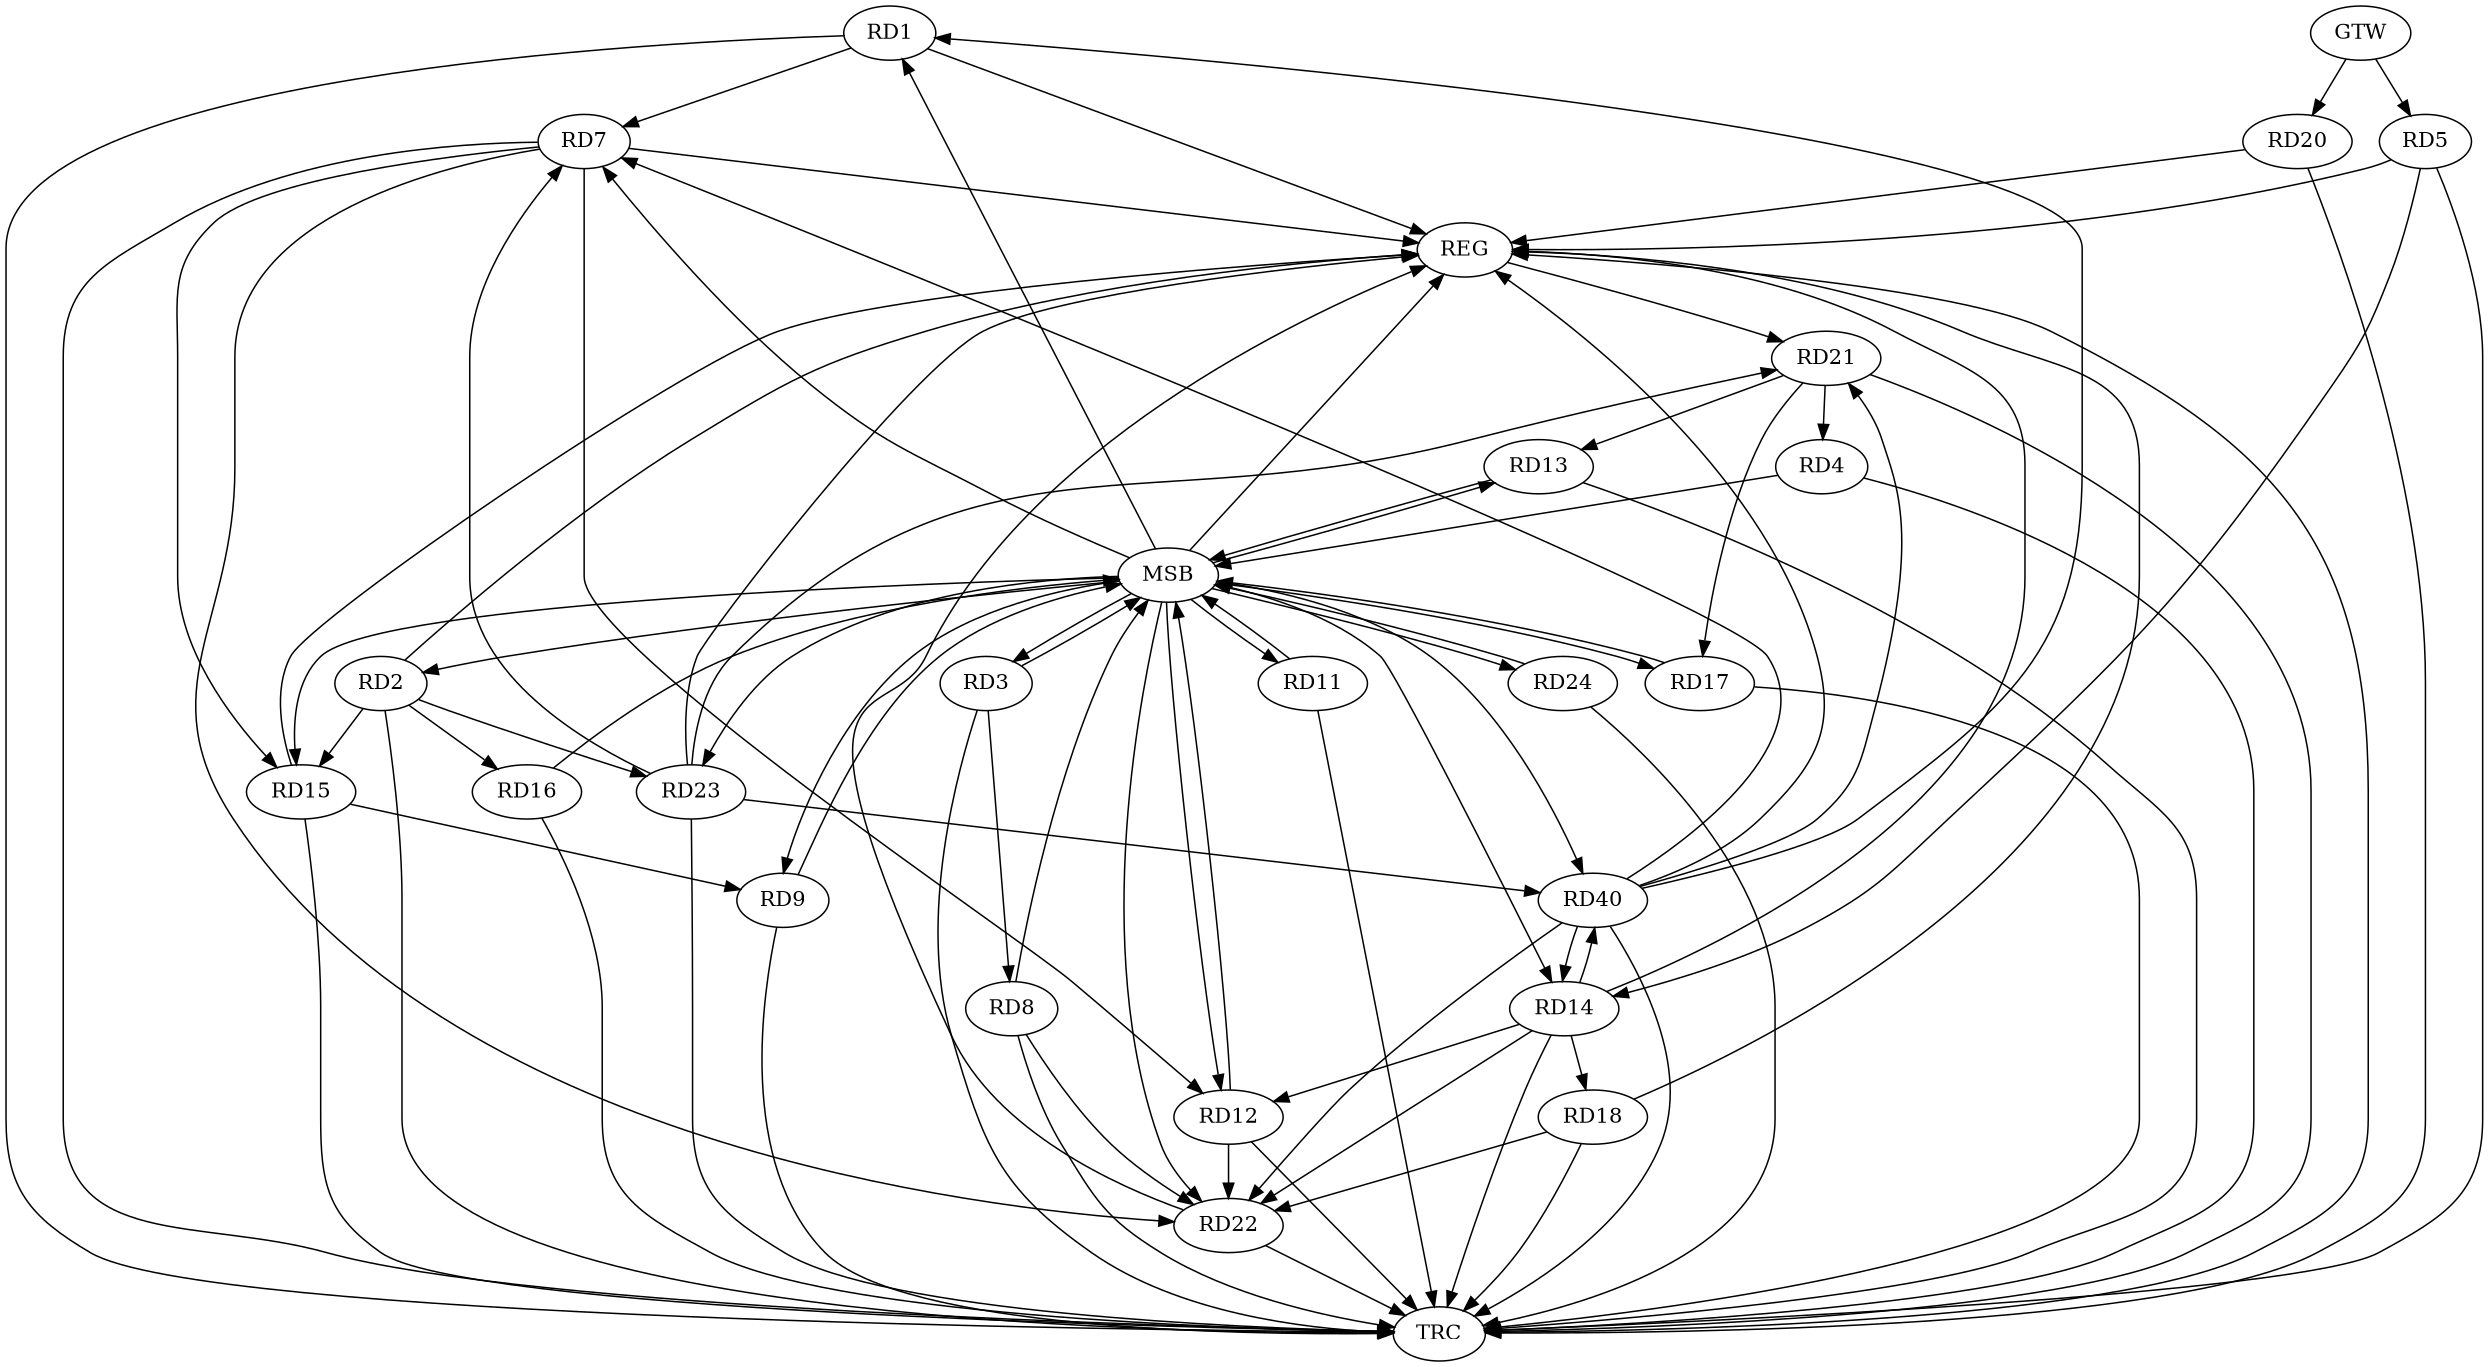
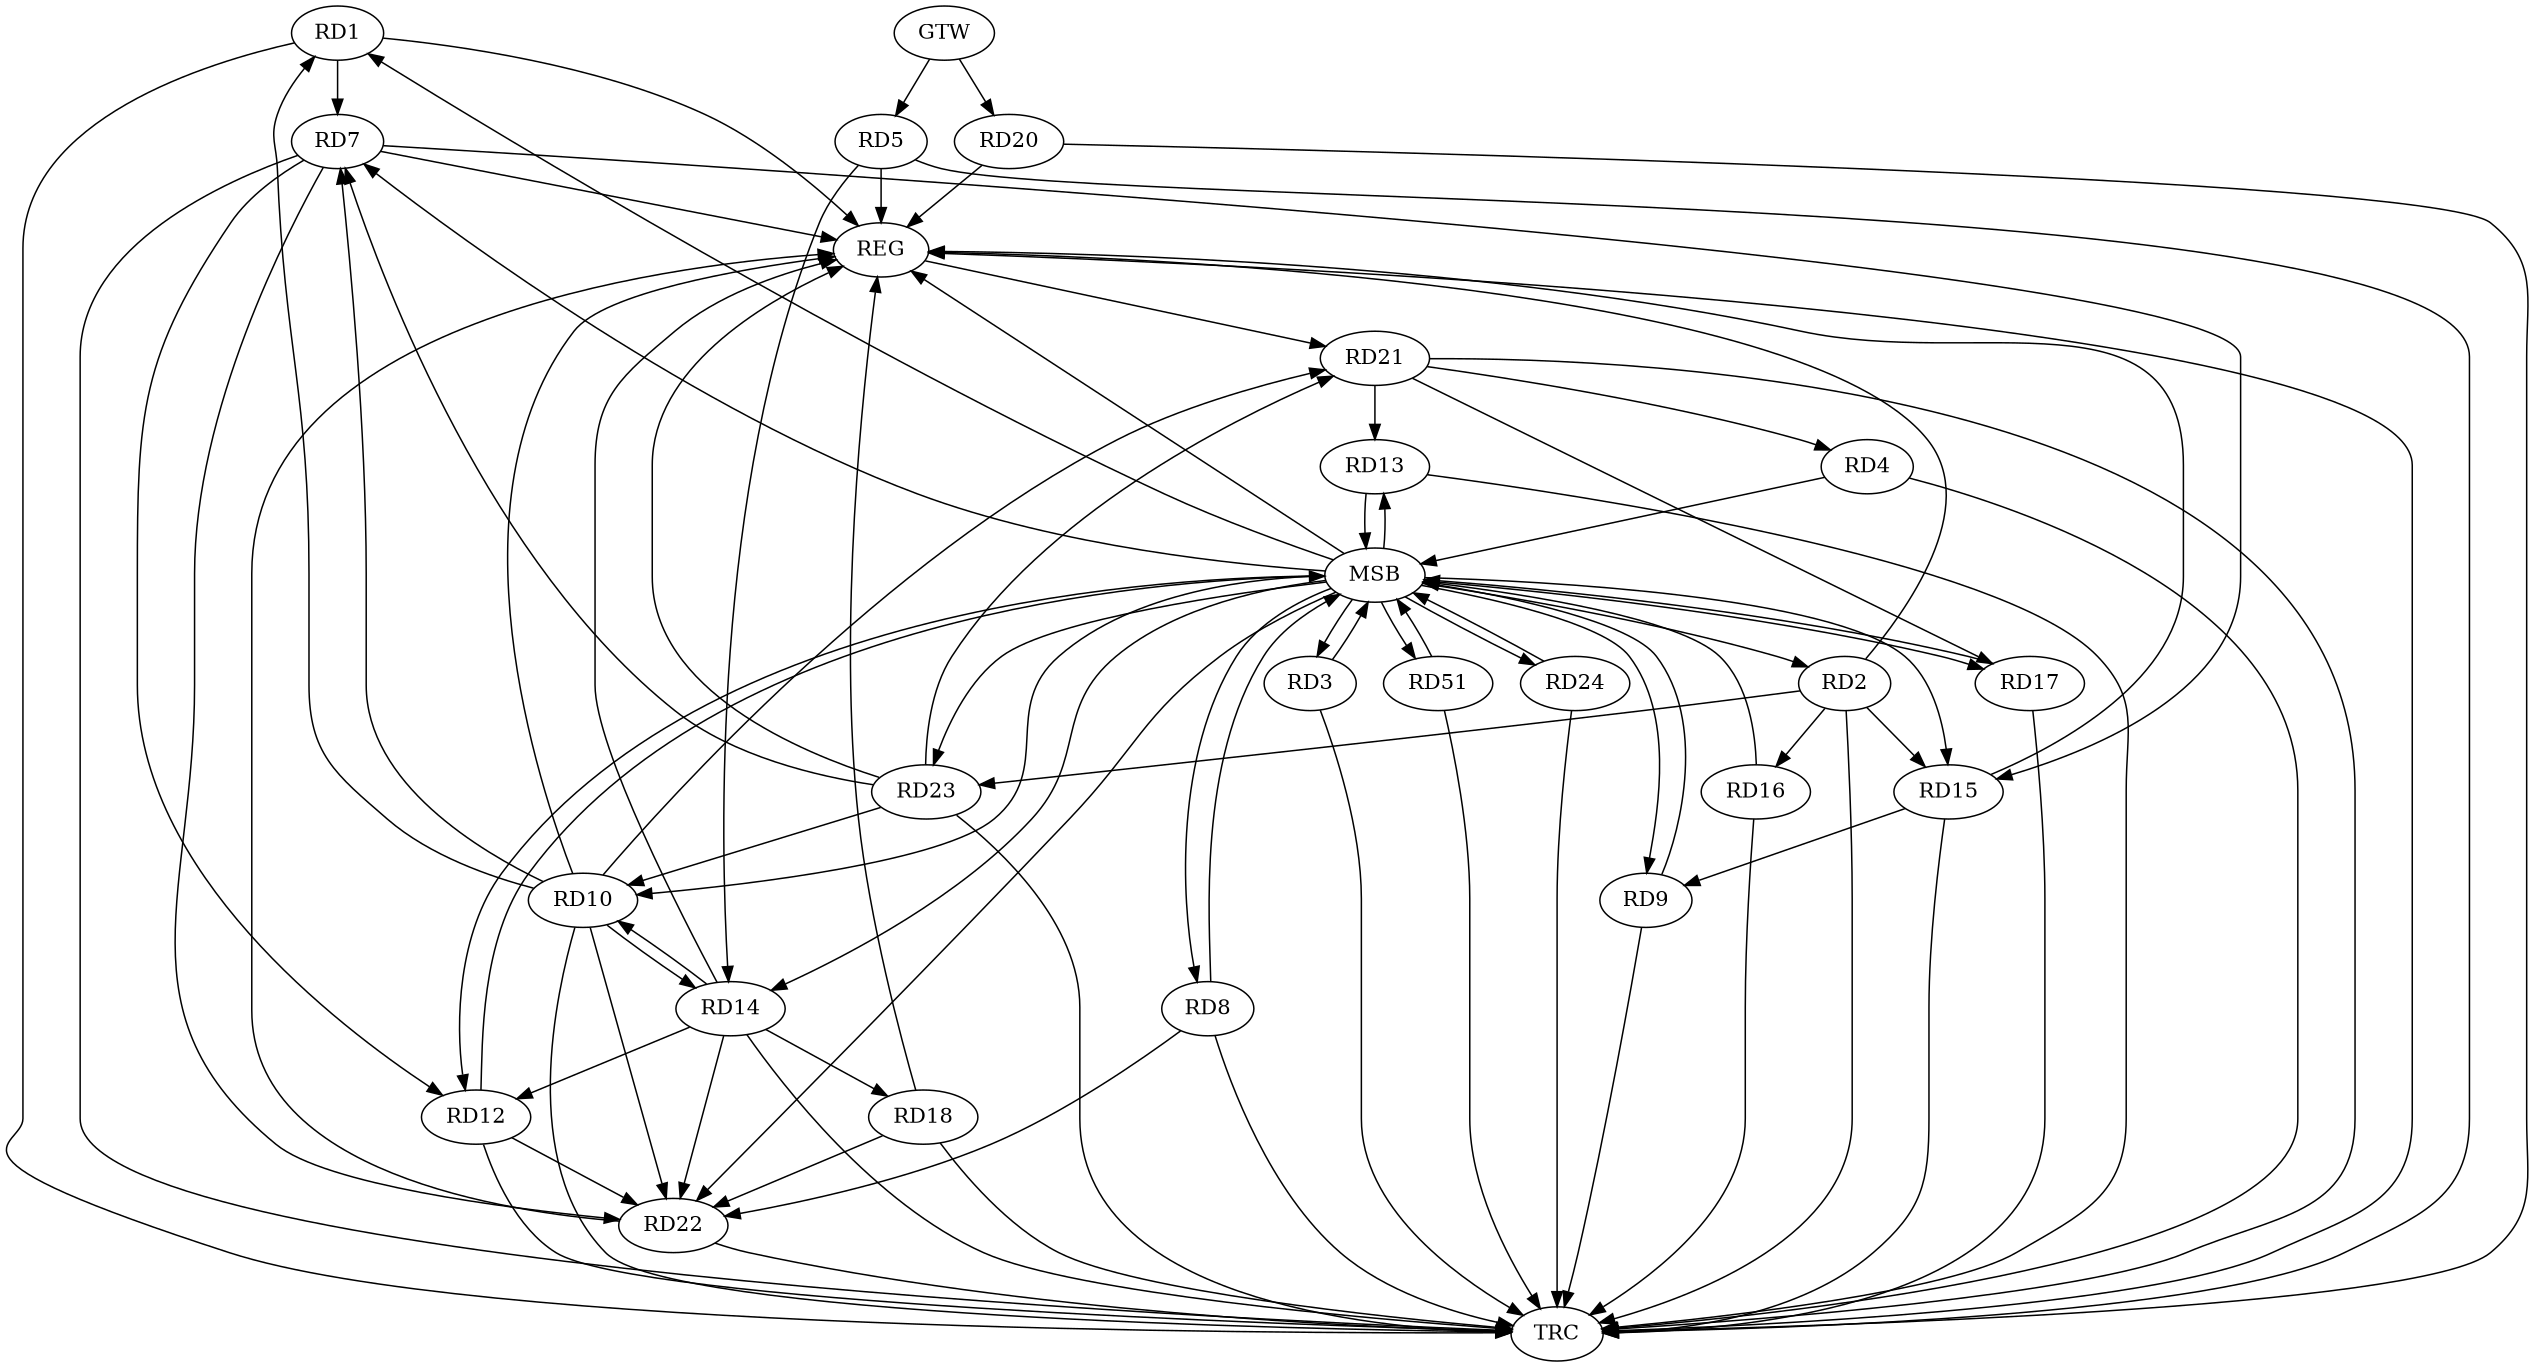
node "RD11": label "RD11" -> "RD51"
edge "RD3" -> "RD8": now "MSB" -> "RD8"
node "RD40": label "RD40" -> "RD10"
